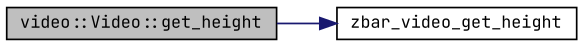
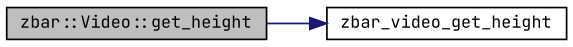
node "video::Video::get_height": label "video::Video::get_height" -> "zbar::Video::get_height"
